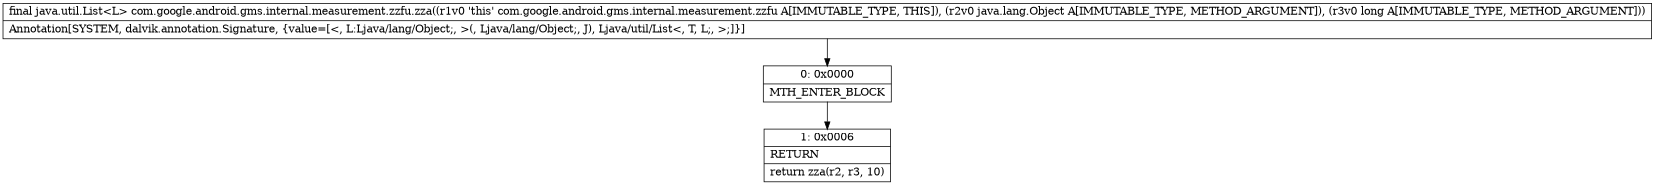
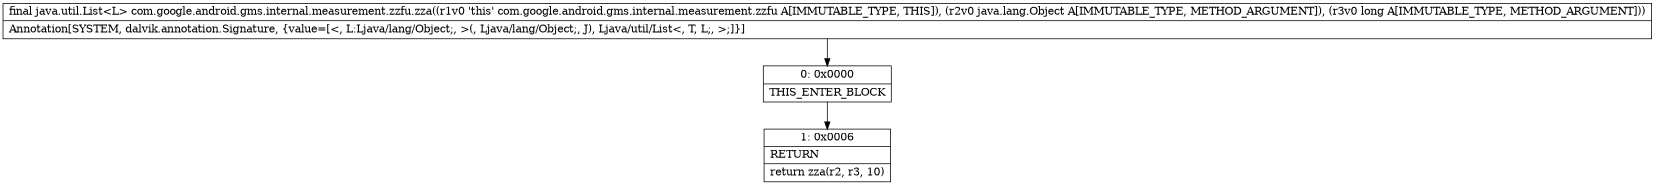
node "0: 0x0000": text "MTH_ENTER_BLOCK" -> "THIS_ENTER_BLOCK"
